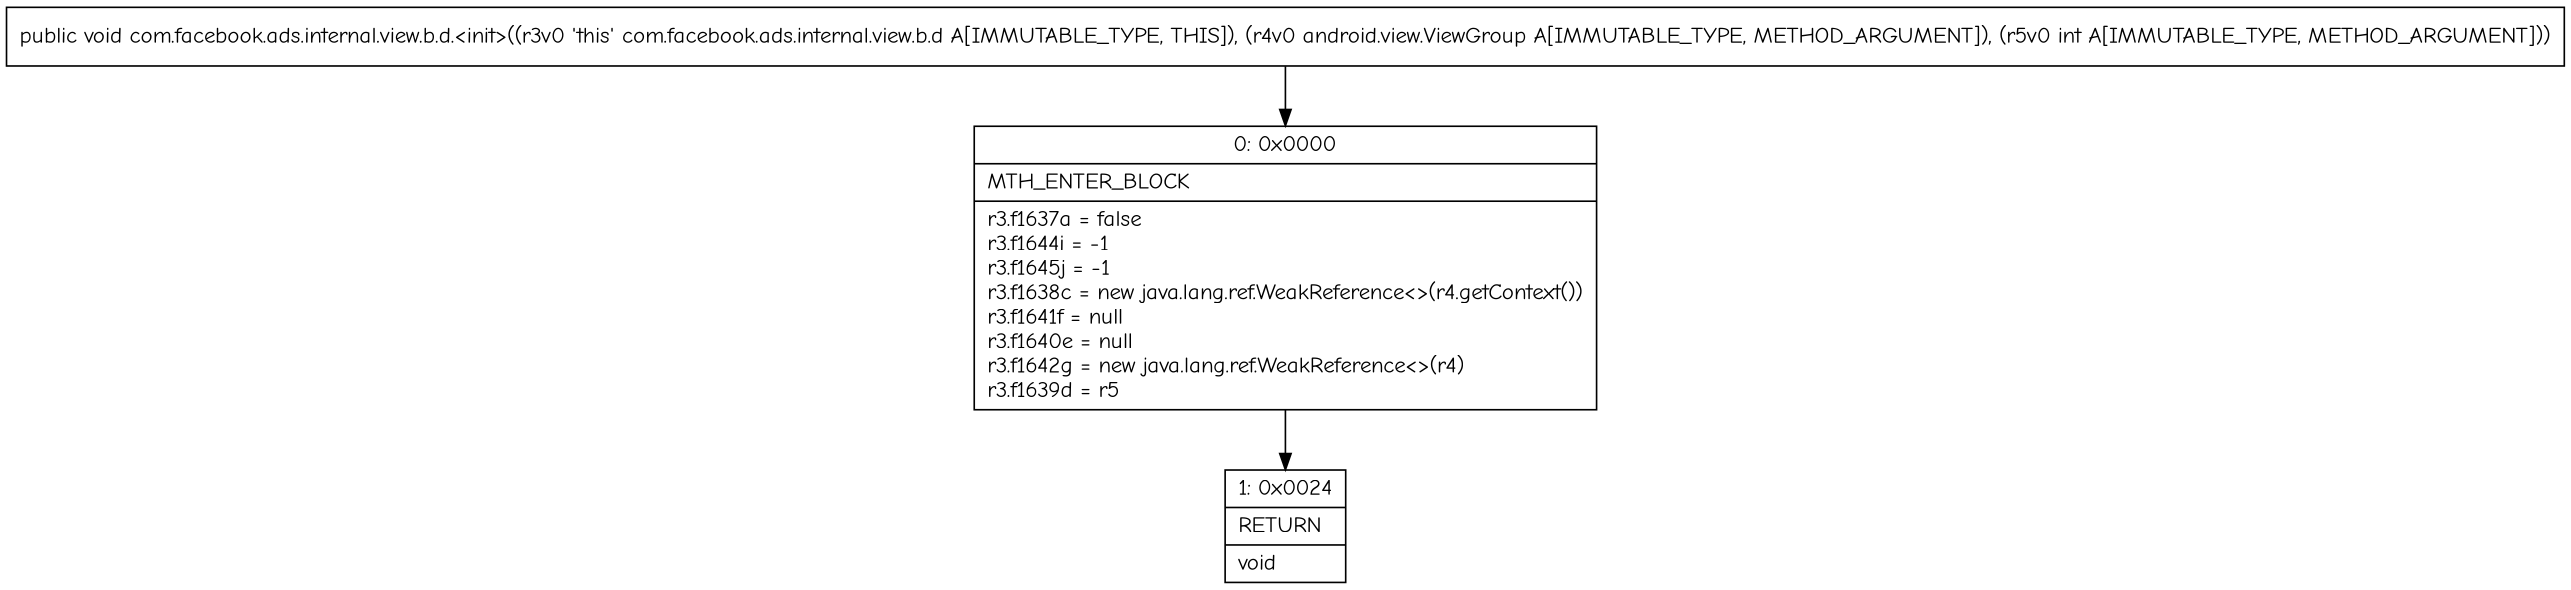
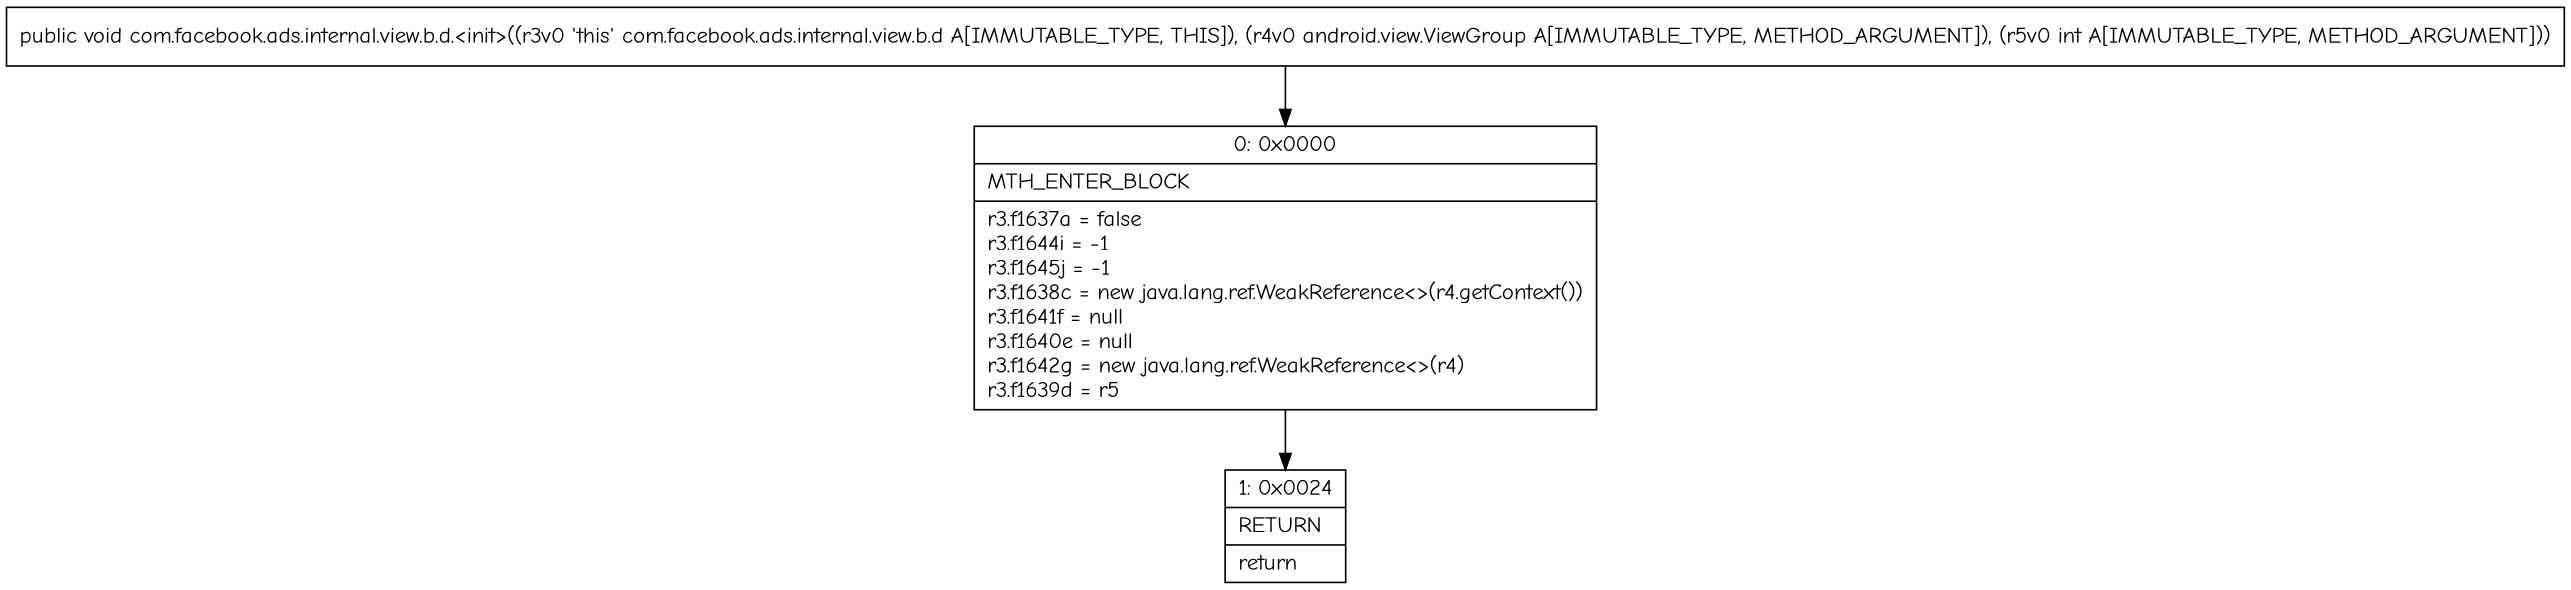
node "1: 0x0024": text "void" -> "return"
